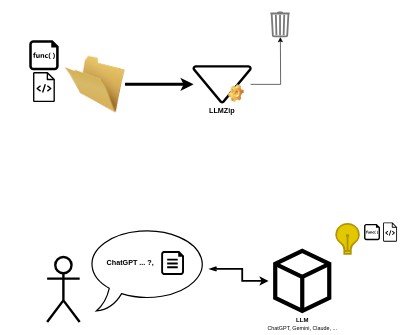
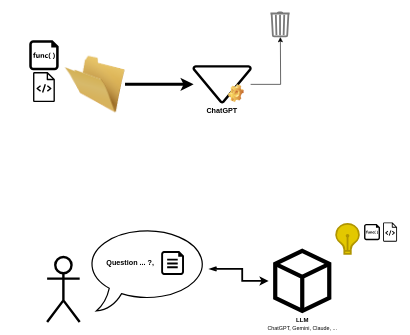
node "LLMZip": label "LLMZip" -> "ChatGPT"
node "ChatGPT ... ?,": label "ChatGPT ... ?," -> "Question ... ?,"
